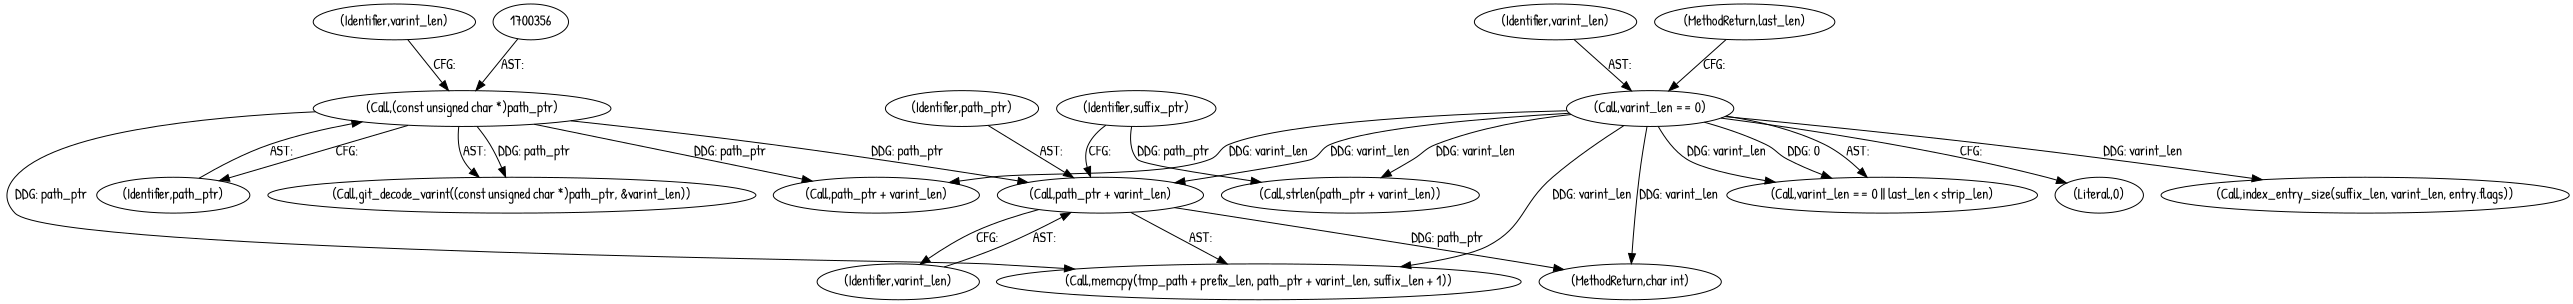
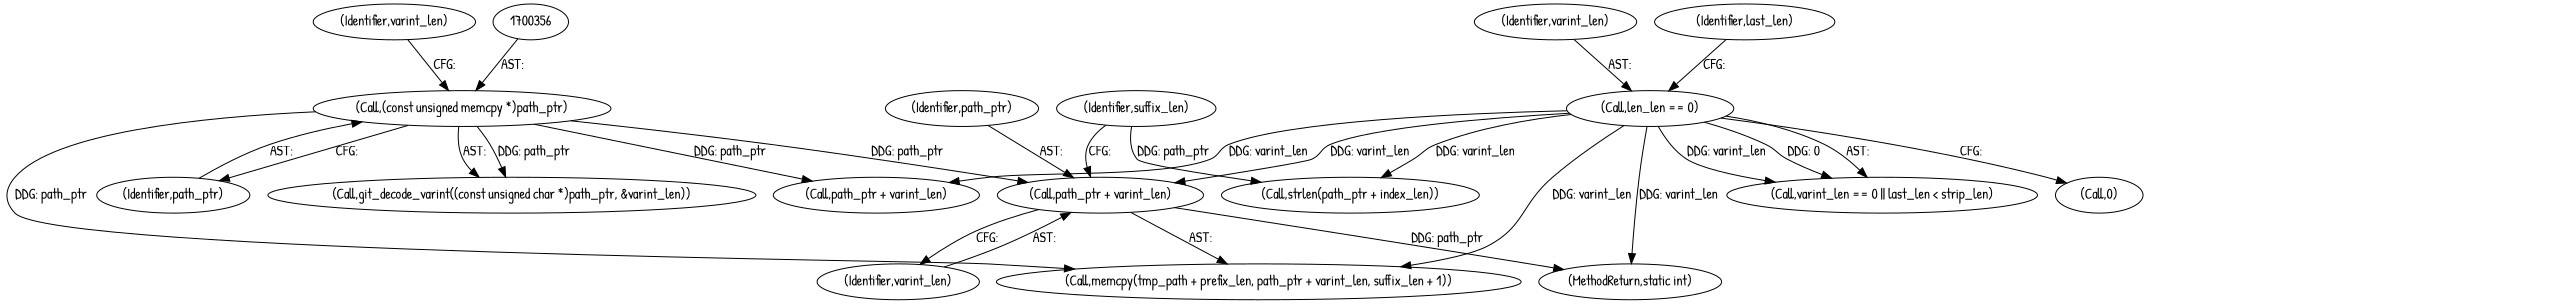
node "(MethodReturn,last_len)": label "(MethodReturn,last_len)" -> "(Identifier,last_len)"
node "(Call,(const unsigned char *)path_ptr)": label "(Call,(const unsigned char *)path_ptr)" -> "(Call,(const unsigned memcpy *)path_ptr)"
node "(Identifier,suffix_ptr)": label "(Identifier,suffix_ptr)" -> "(Identifier,suffix_len)"
node "(Call,varint_len == 0)": label "(Call,varint_len == 0)" -> "(Call,len_len == 0)"
node "(Call,strlen(path_ptr + varint_len))": label "(Call,strlen(path_ptr + varint_len))" -> "(Call,strlen(path_ptr + index_len))"
node "(Literal,0)": label "(Literal,0)" -> "(Call,0)"
node "(Call,index_entry_size(suffix_len, varint_len, entry.flags))": removed
node "(MethodReturn,char int)": label "(MethodReturn,char int)" -> "(MethodReturn,static int)"
